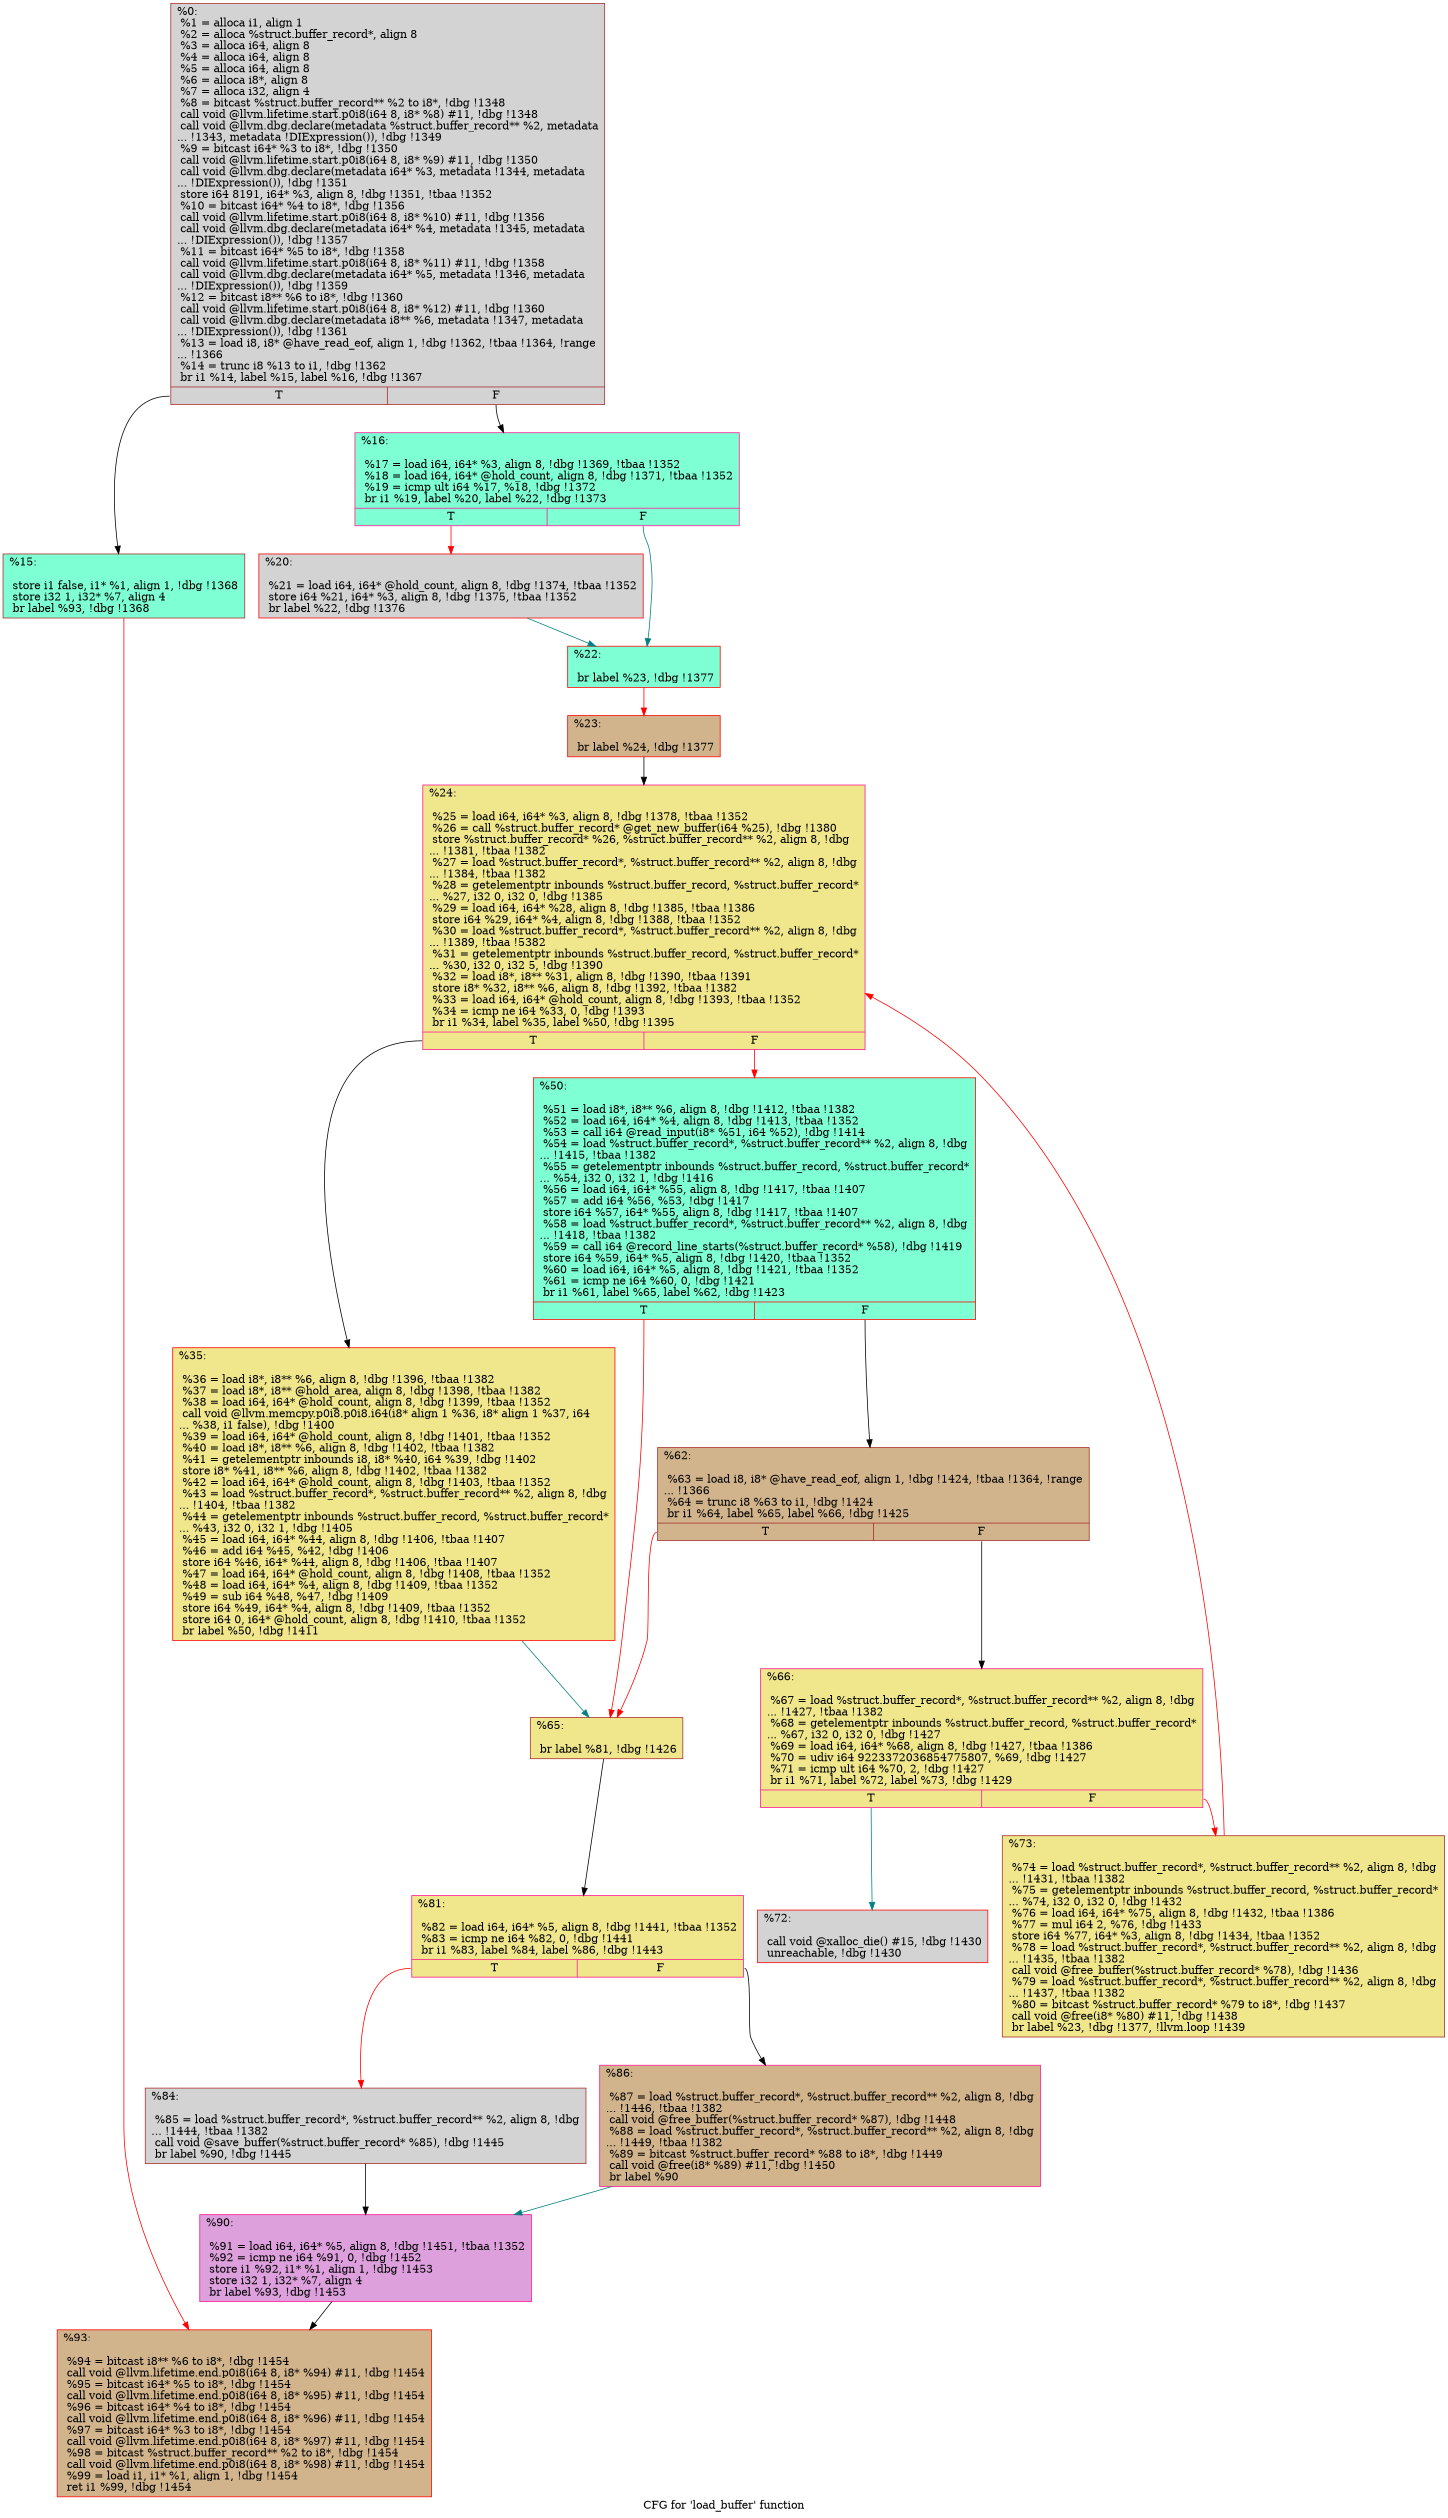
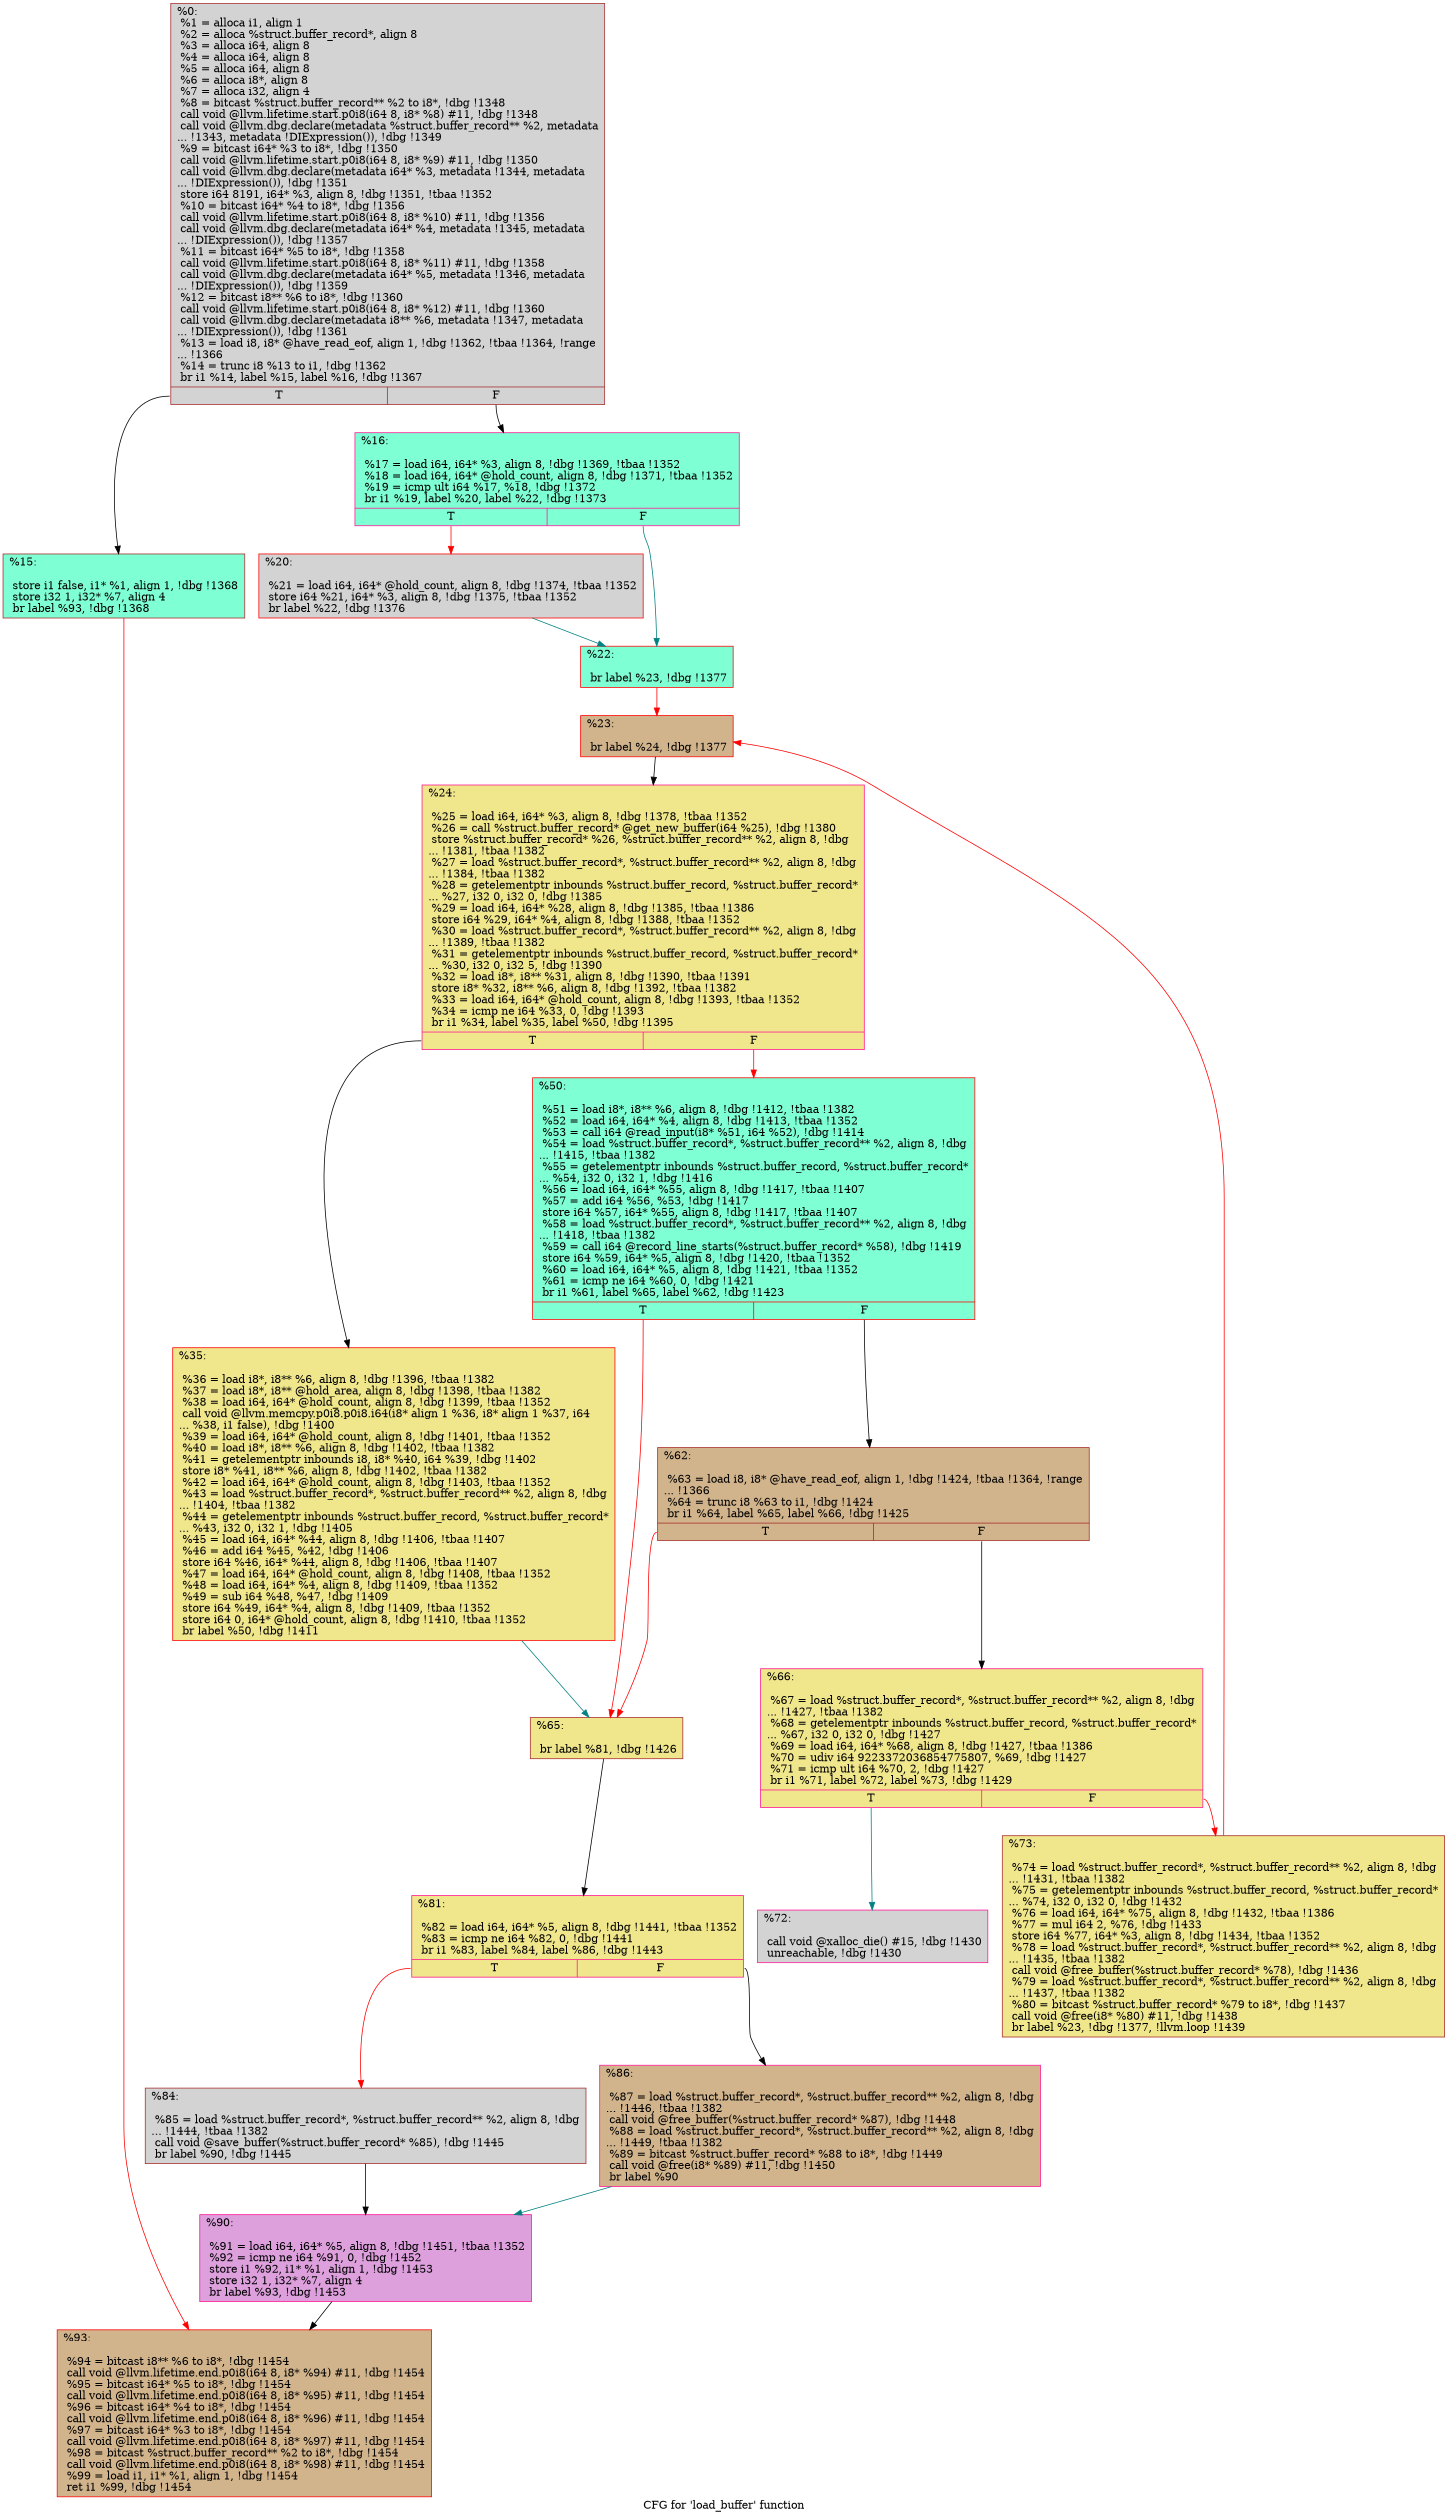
node "%24:": text "... !1389, !tbaa !5382" -> "... !1389, !tbaa !1382"
edge "%73:" -> "%24:": now "%73:" -> "%23:"
node "%72:": color red -> deeppink
